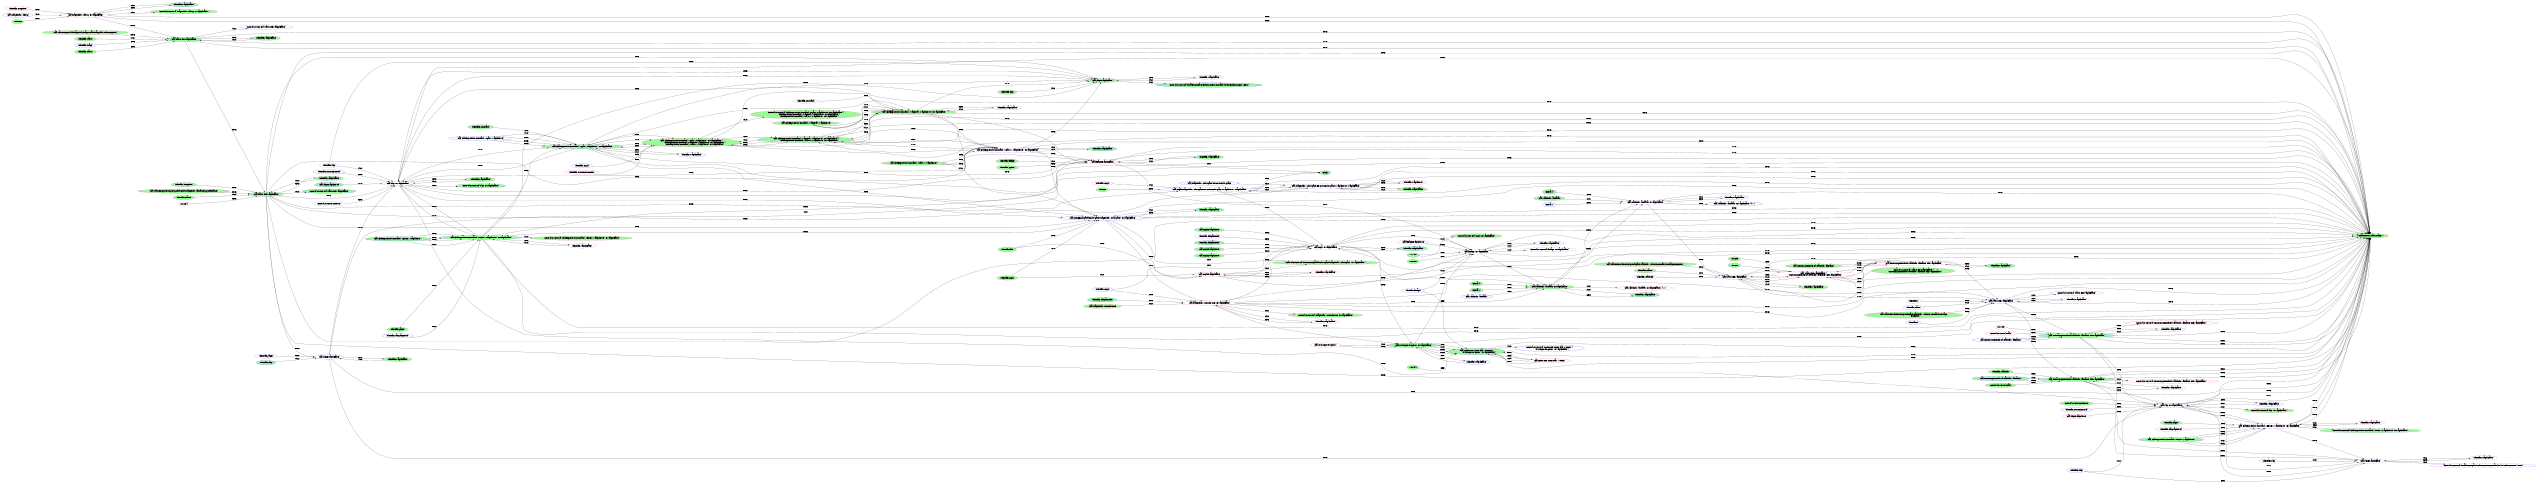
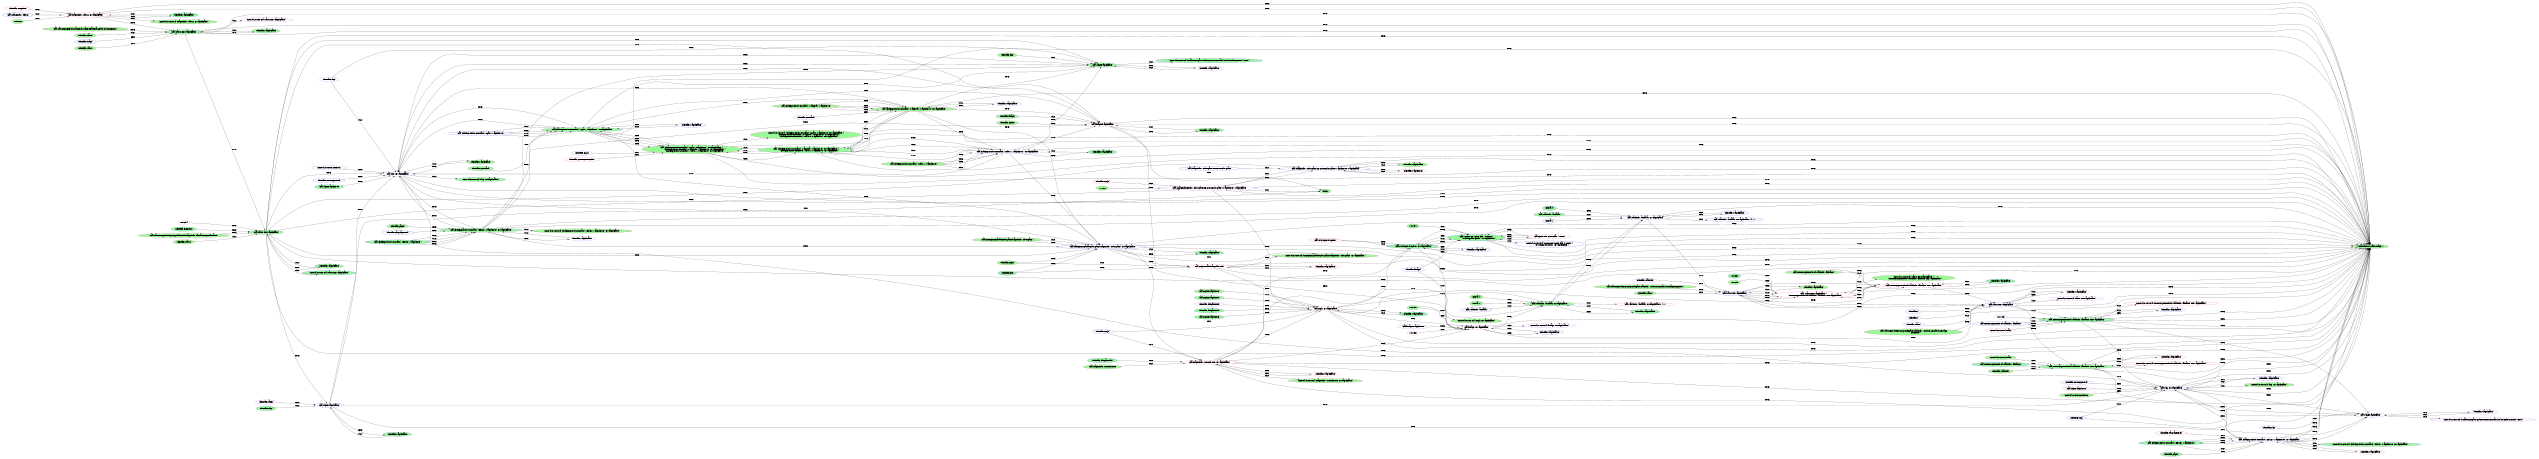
node "(Call,IssRGBCompatibleColorspace(image_info->colorspace))": added
node "1001581": fillcolor palegreen -> white
node "(Call,cmyk=MagickFalse)": label "(Call,cmyk=MagickFalse)" -> "(Call,cmyk=ReadBinaryBlobMode)"
